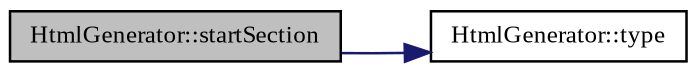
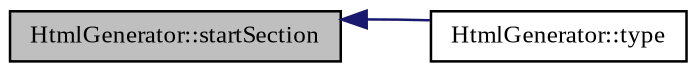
edge "HtmlGenerator::startSection" -> "HtmlGenerator::type": reversed
